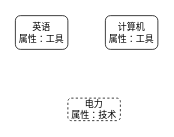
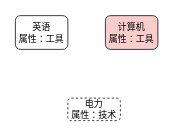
node "计算机 属性：工具": fillcolor #ffffff -> #f8cecc
